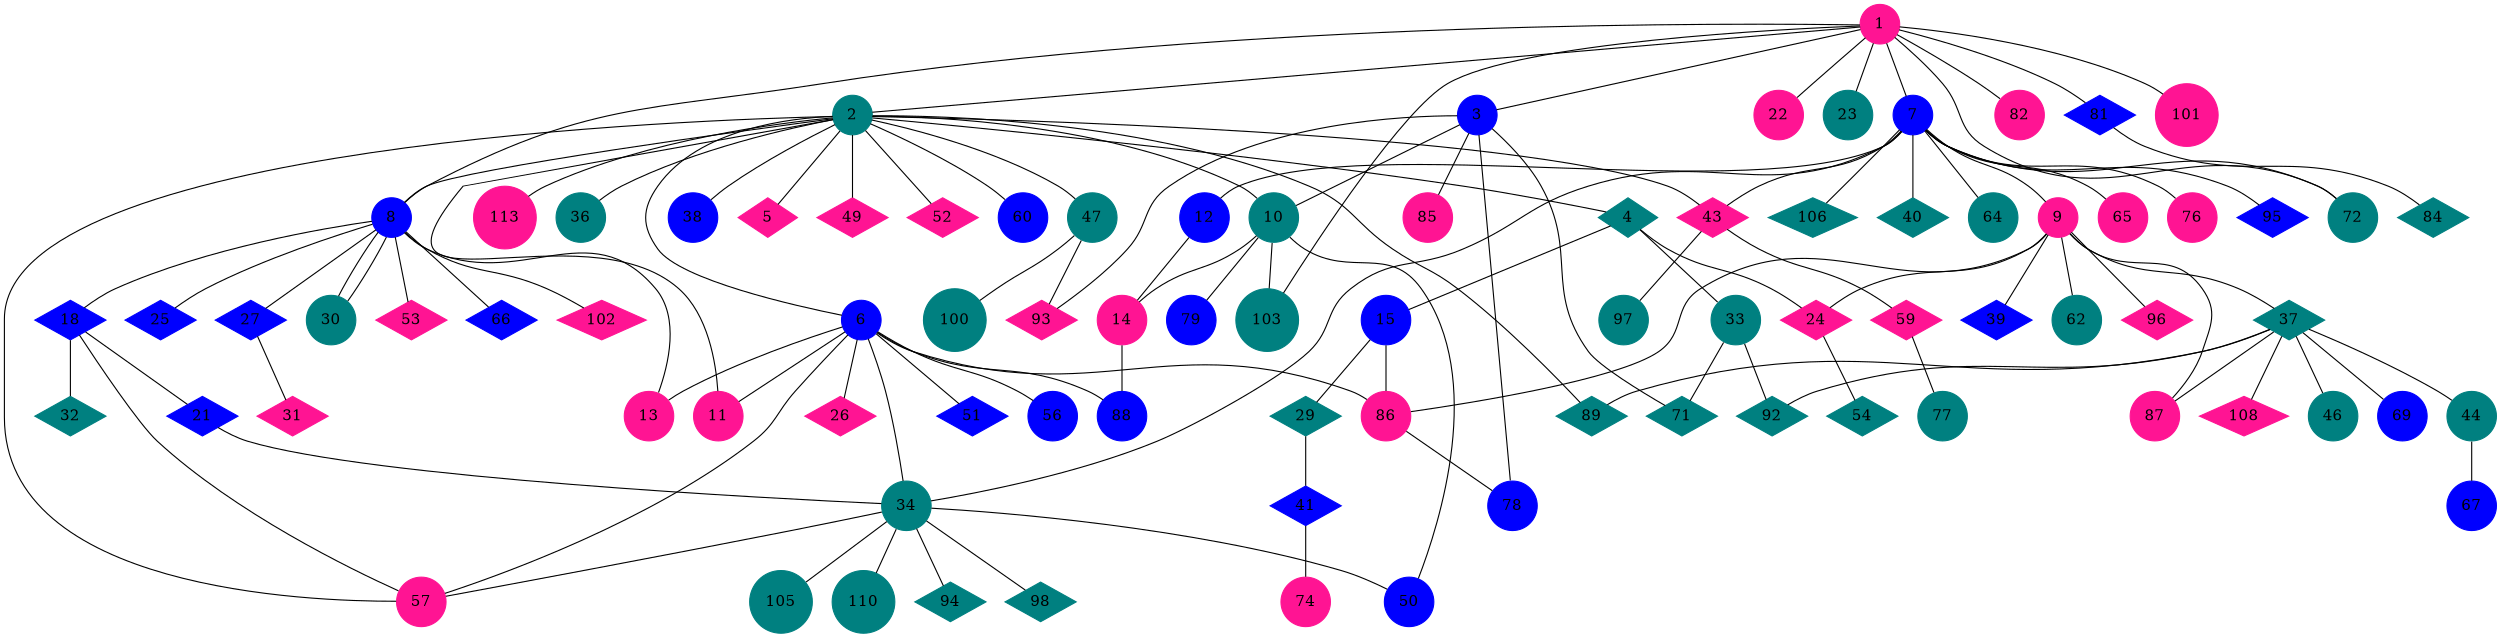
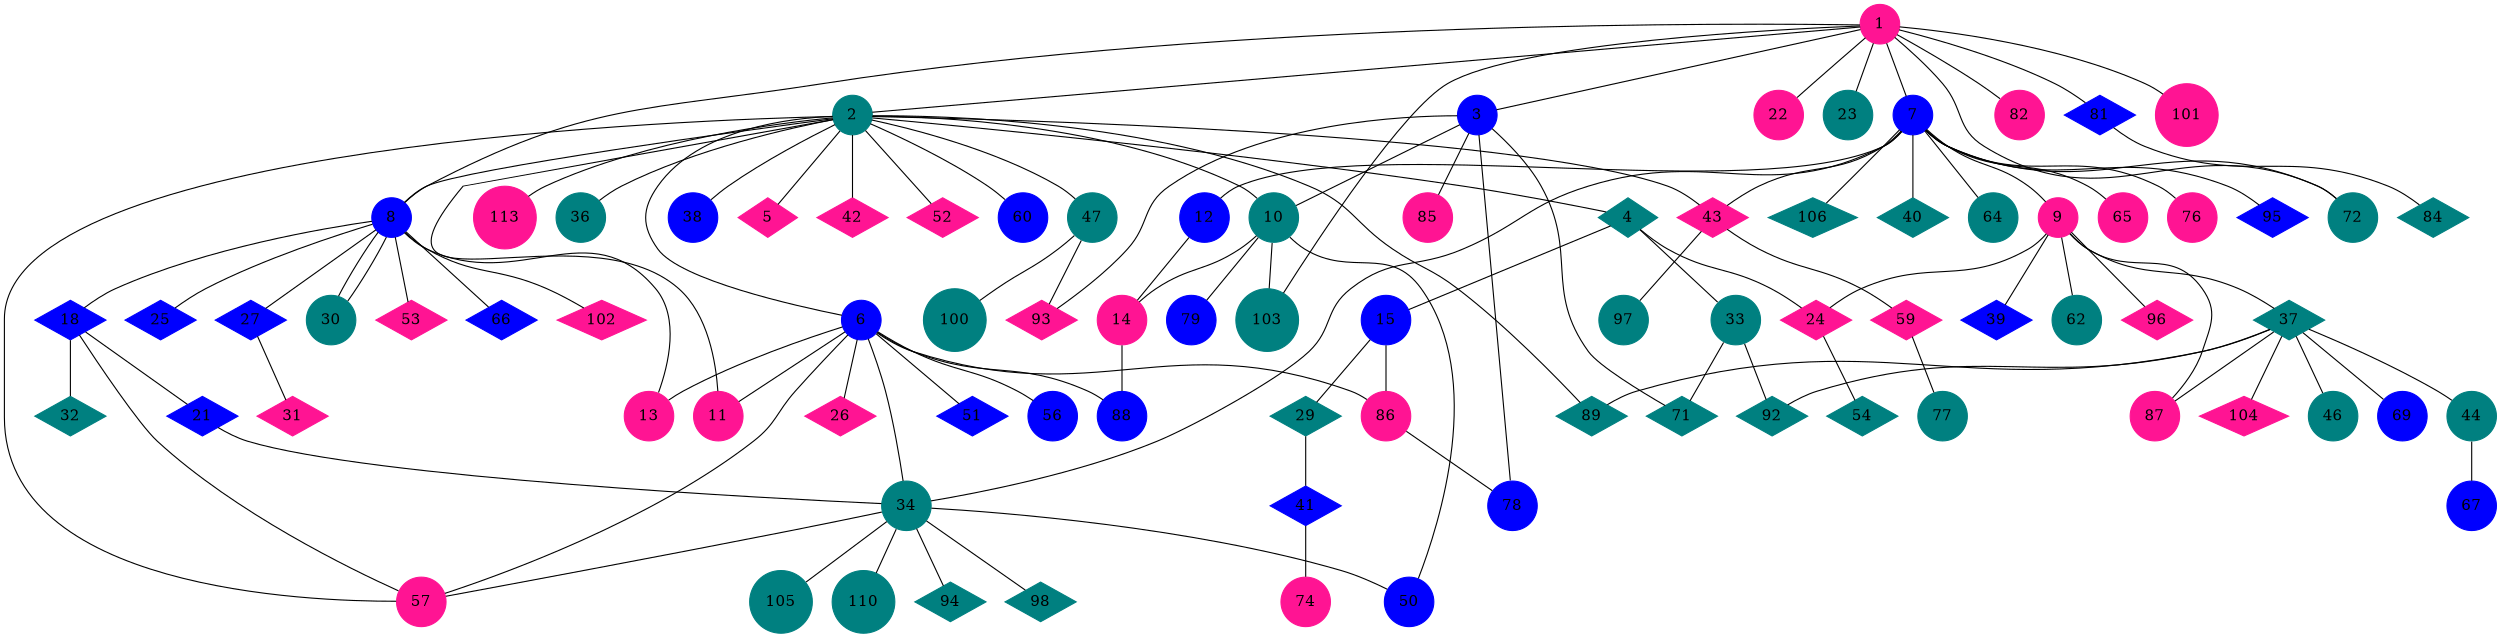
node "49": label "49" -> "42"
edge "9" -- "86": removed
node "108": label "108" -> "104"
